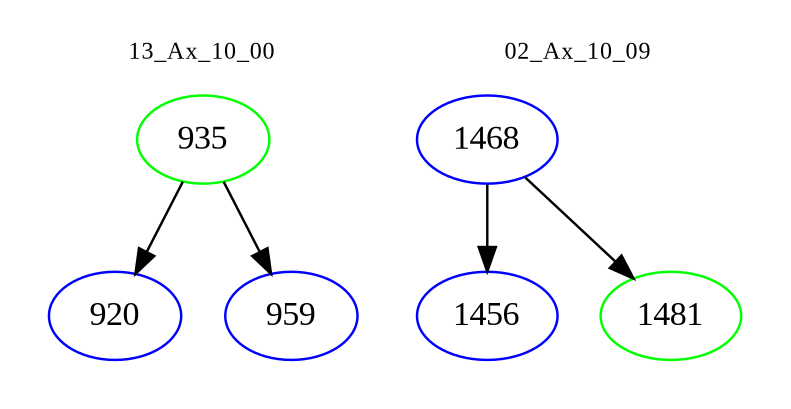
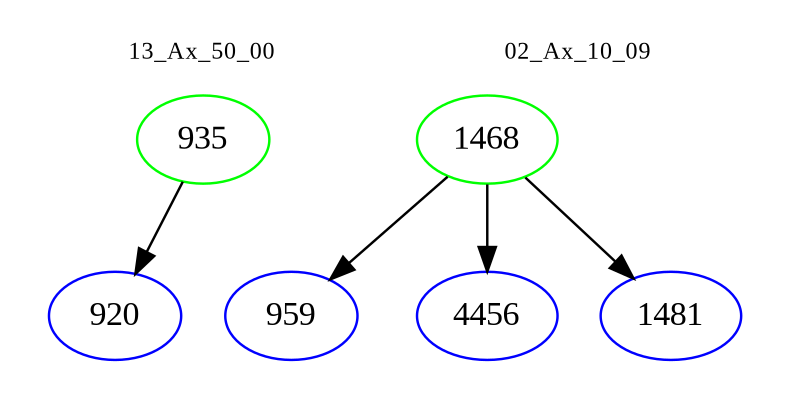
cluster "13_Ax_10_00": label "13_Ax_10_00" -> "13_Ax_50_00"
node "1468": color blue -> green
edge "935" -> "959": now "1468" -> "959"
node "1456": label "1456" -> "4456"
node "1481": color green -> blue
